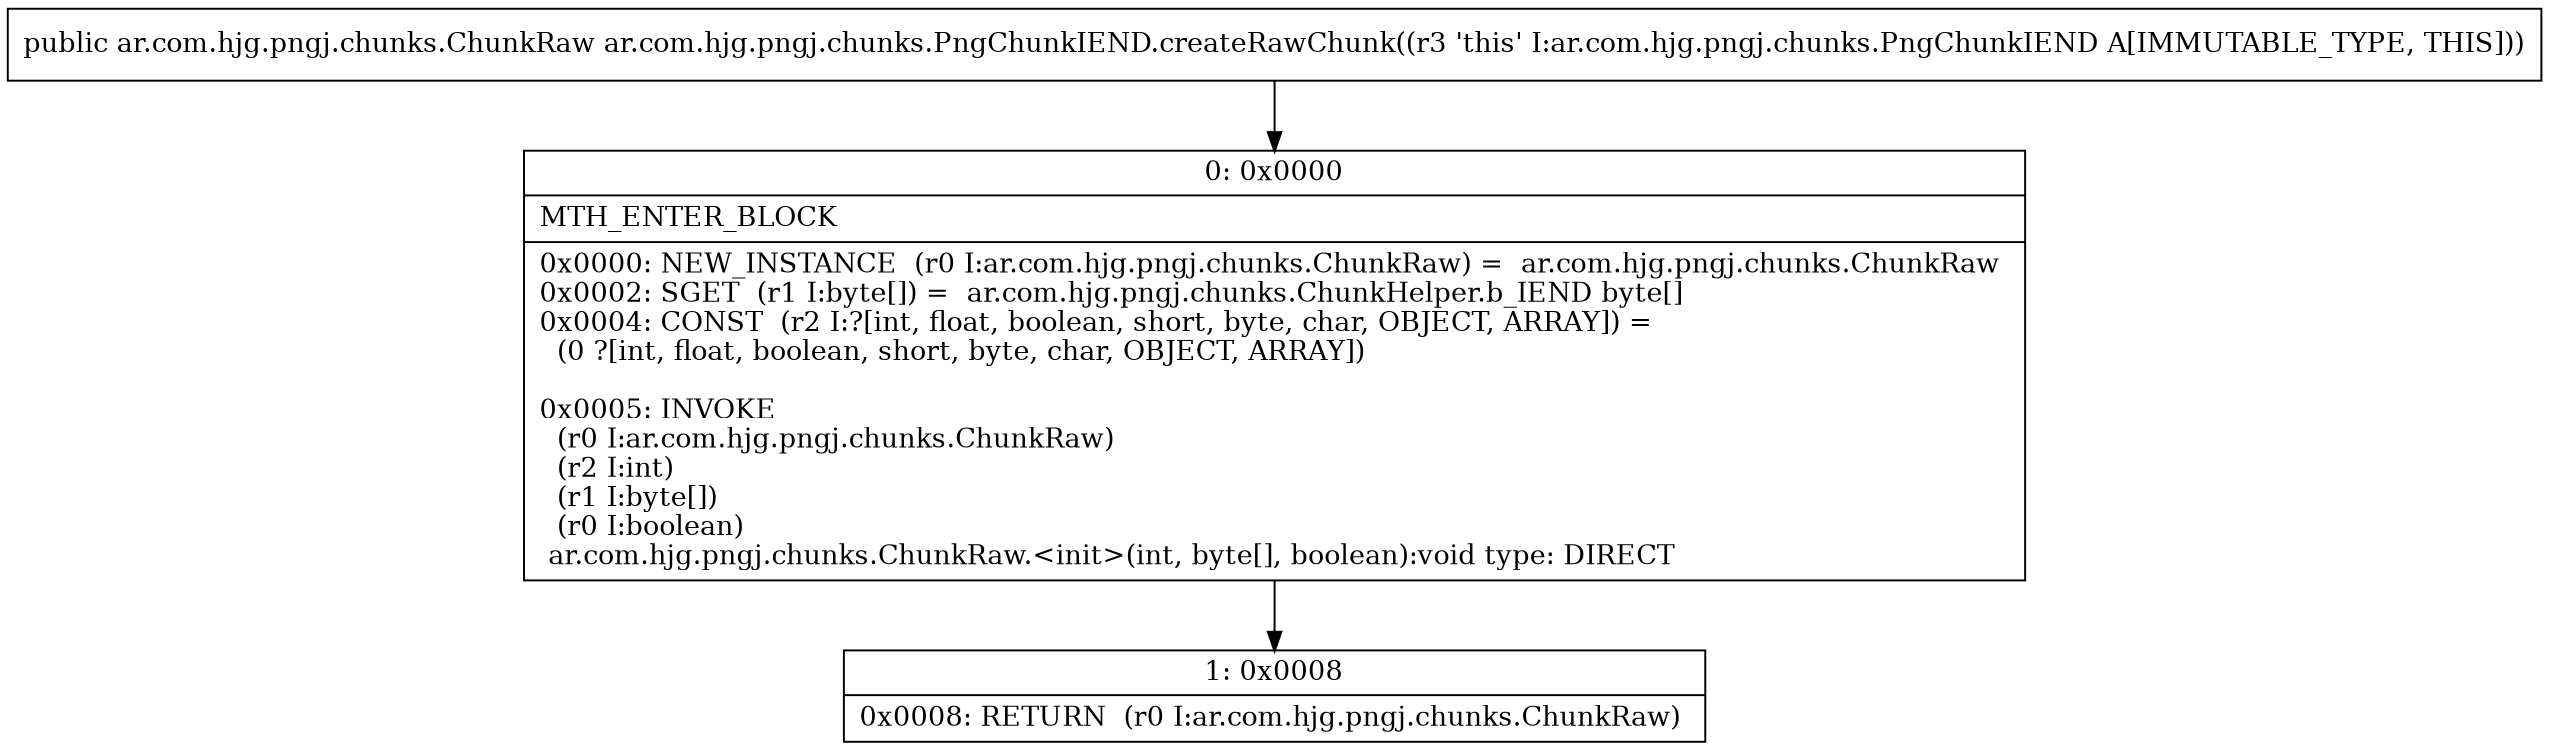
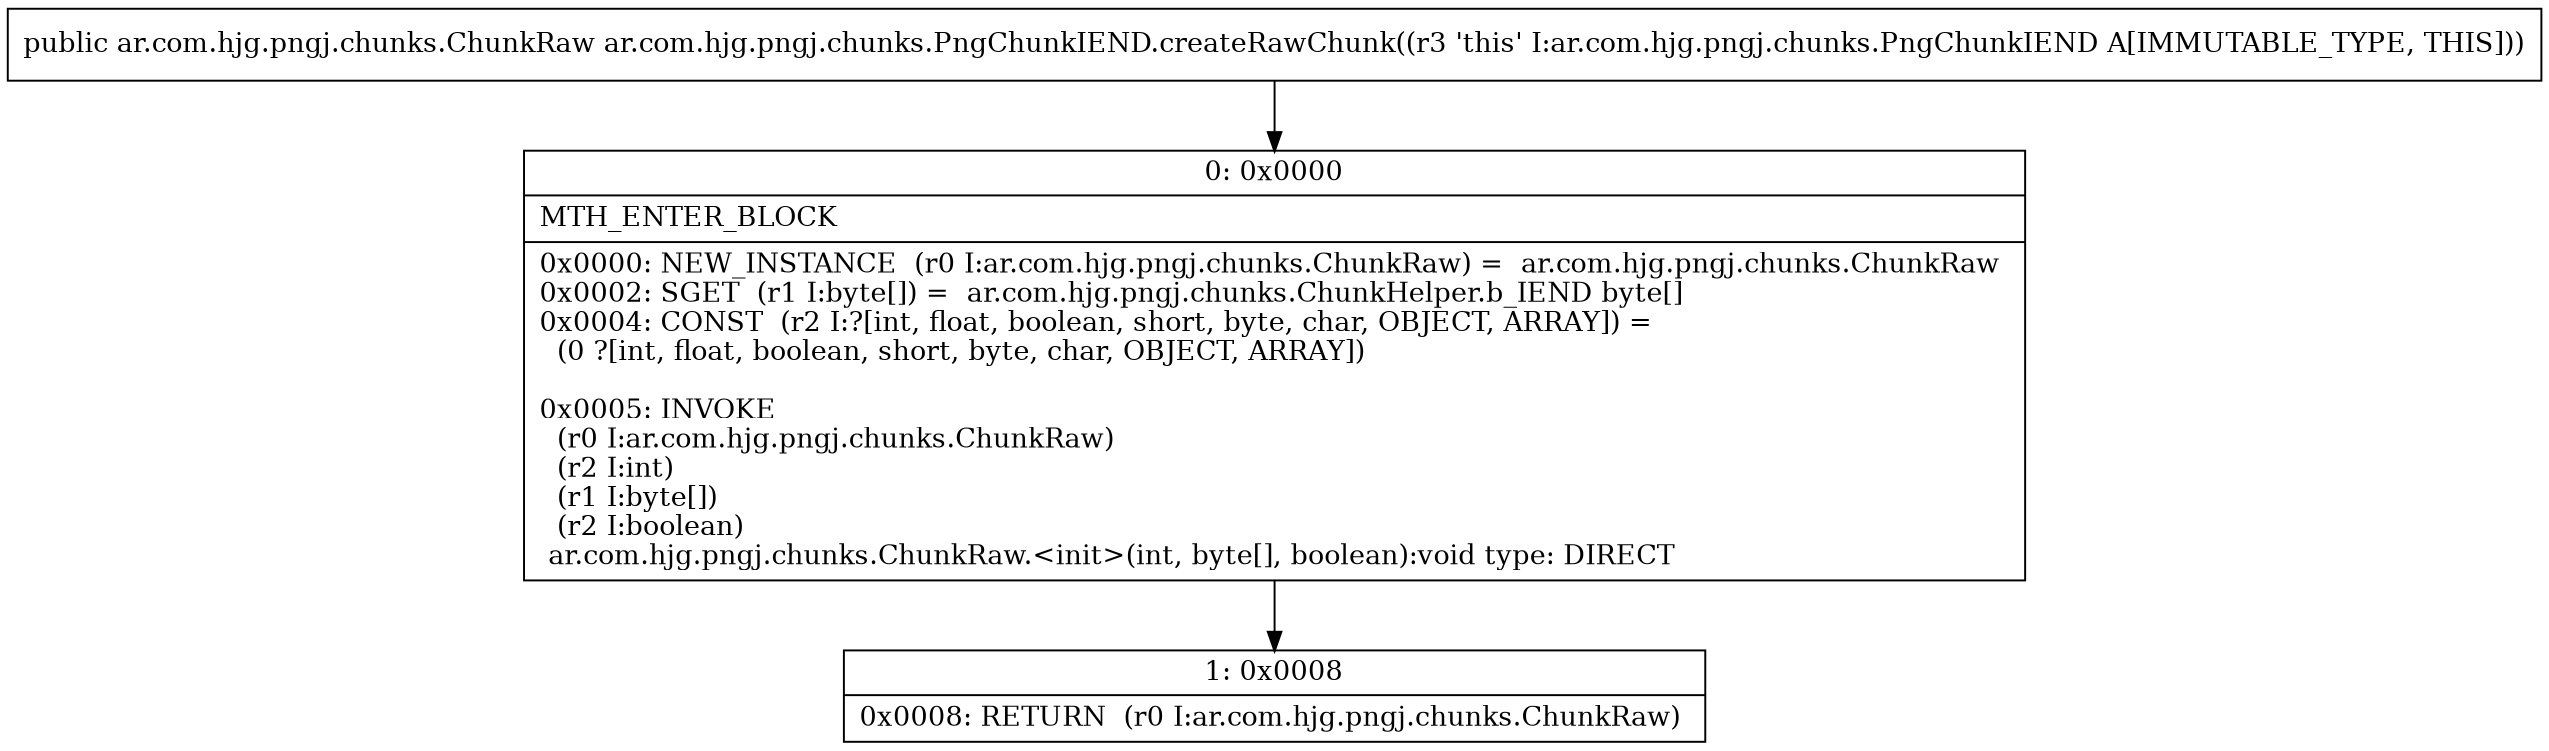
node "0: 0x0000": text "(r0 I:boolean)" -> "(r2 I:boolean)"
